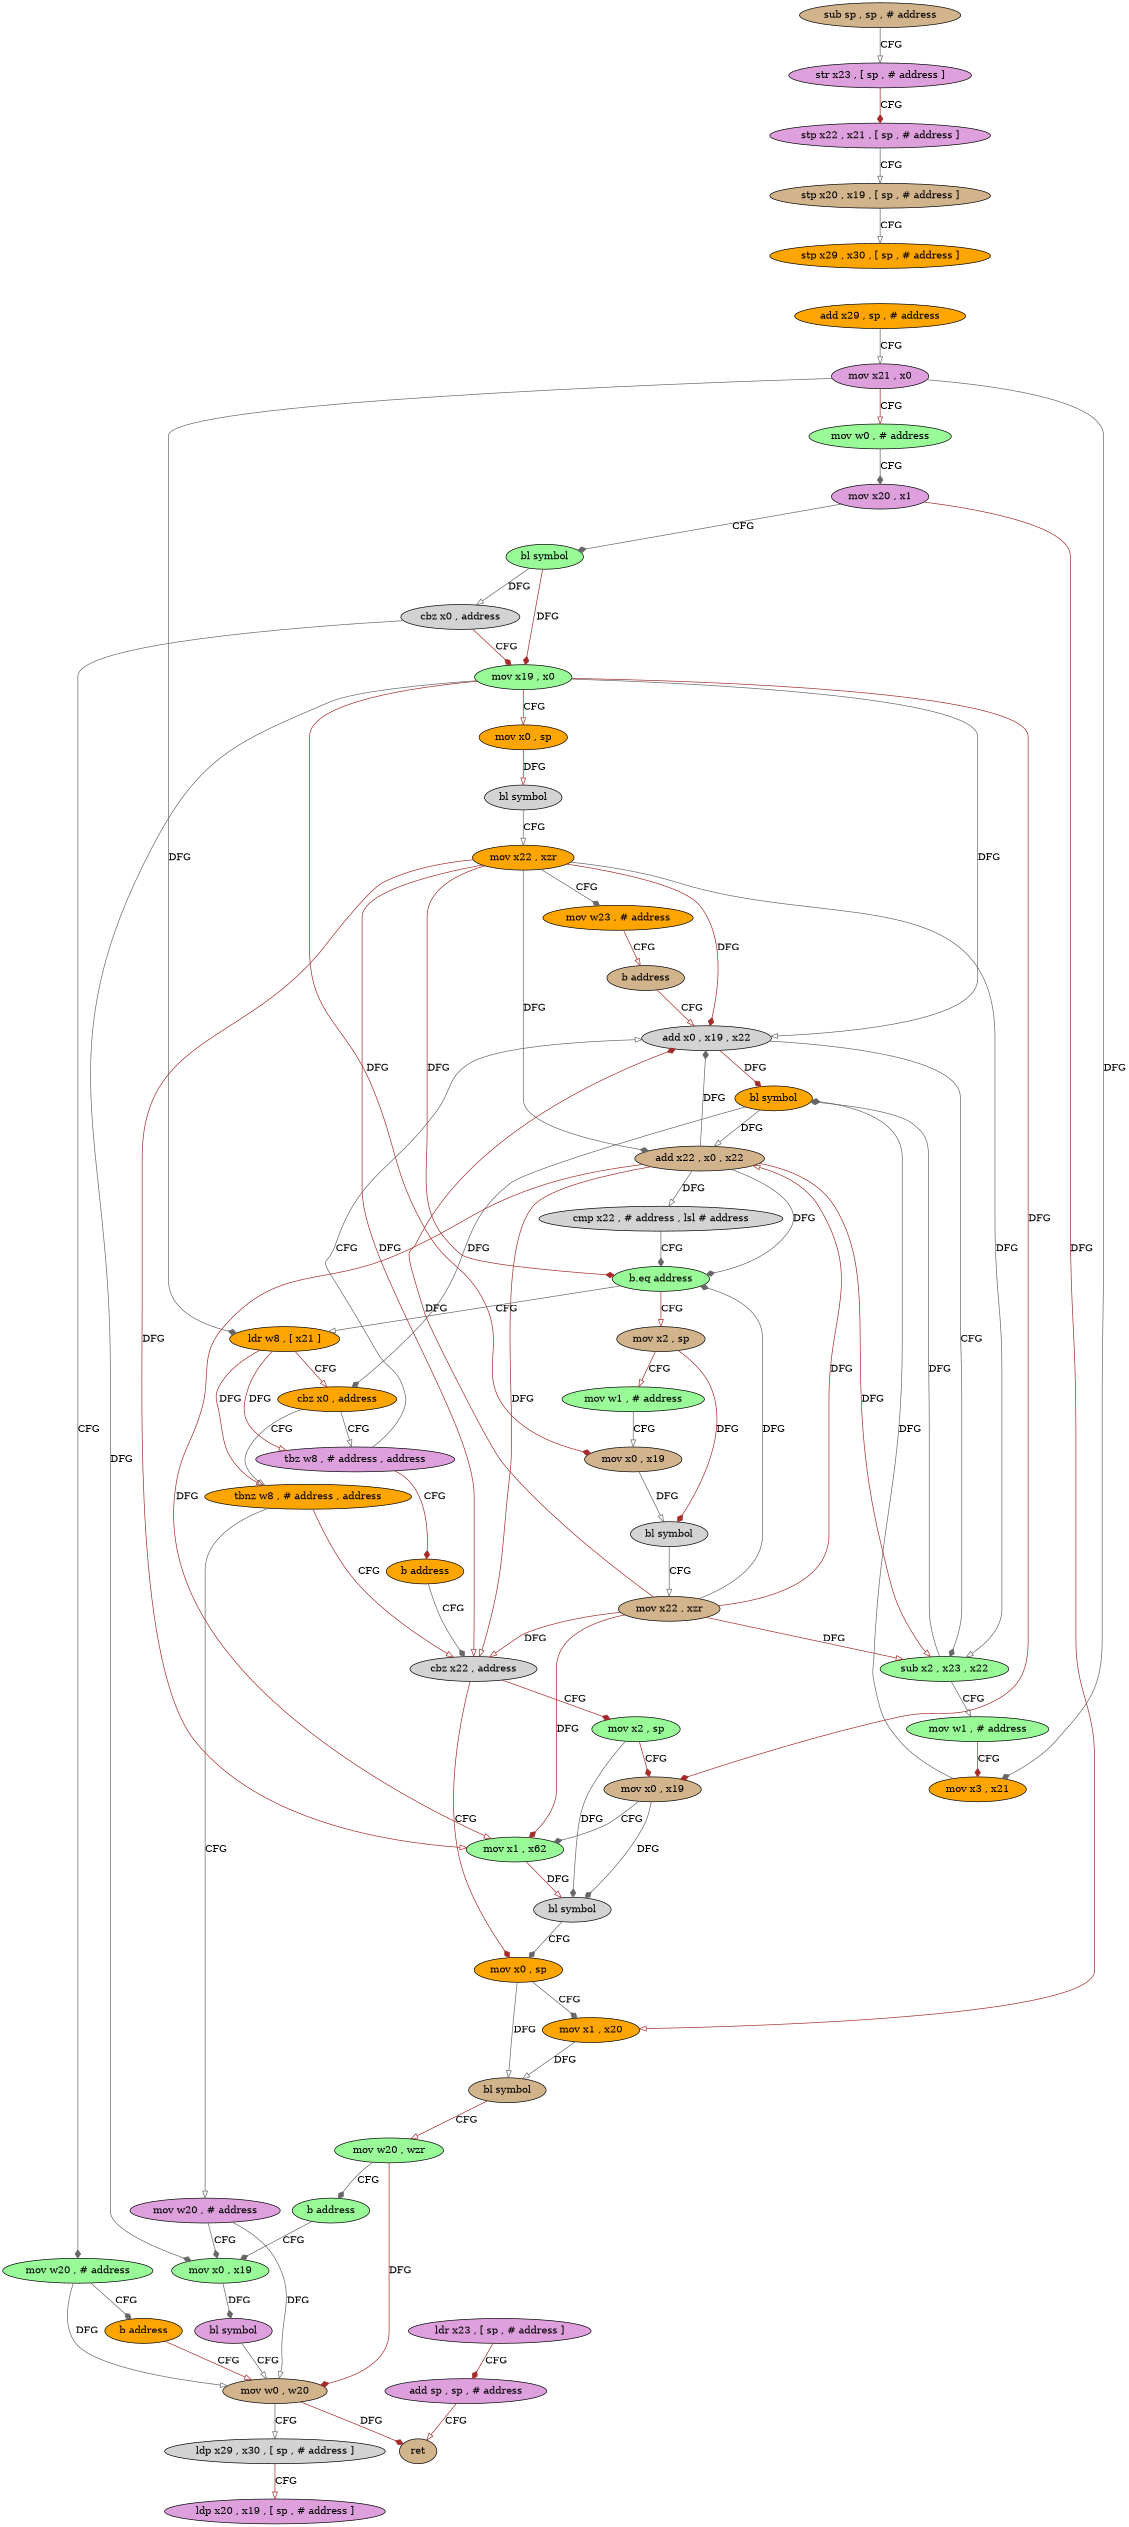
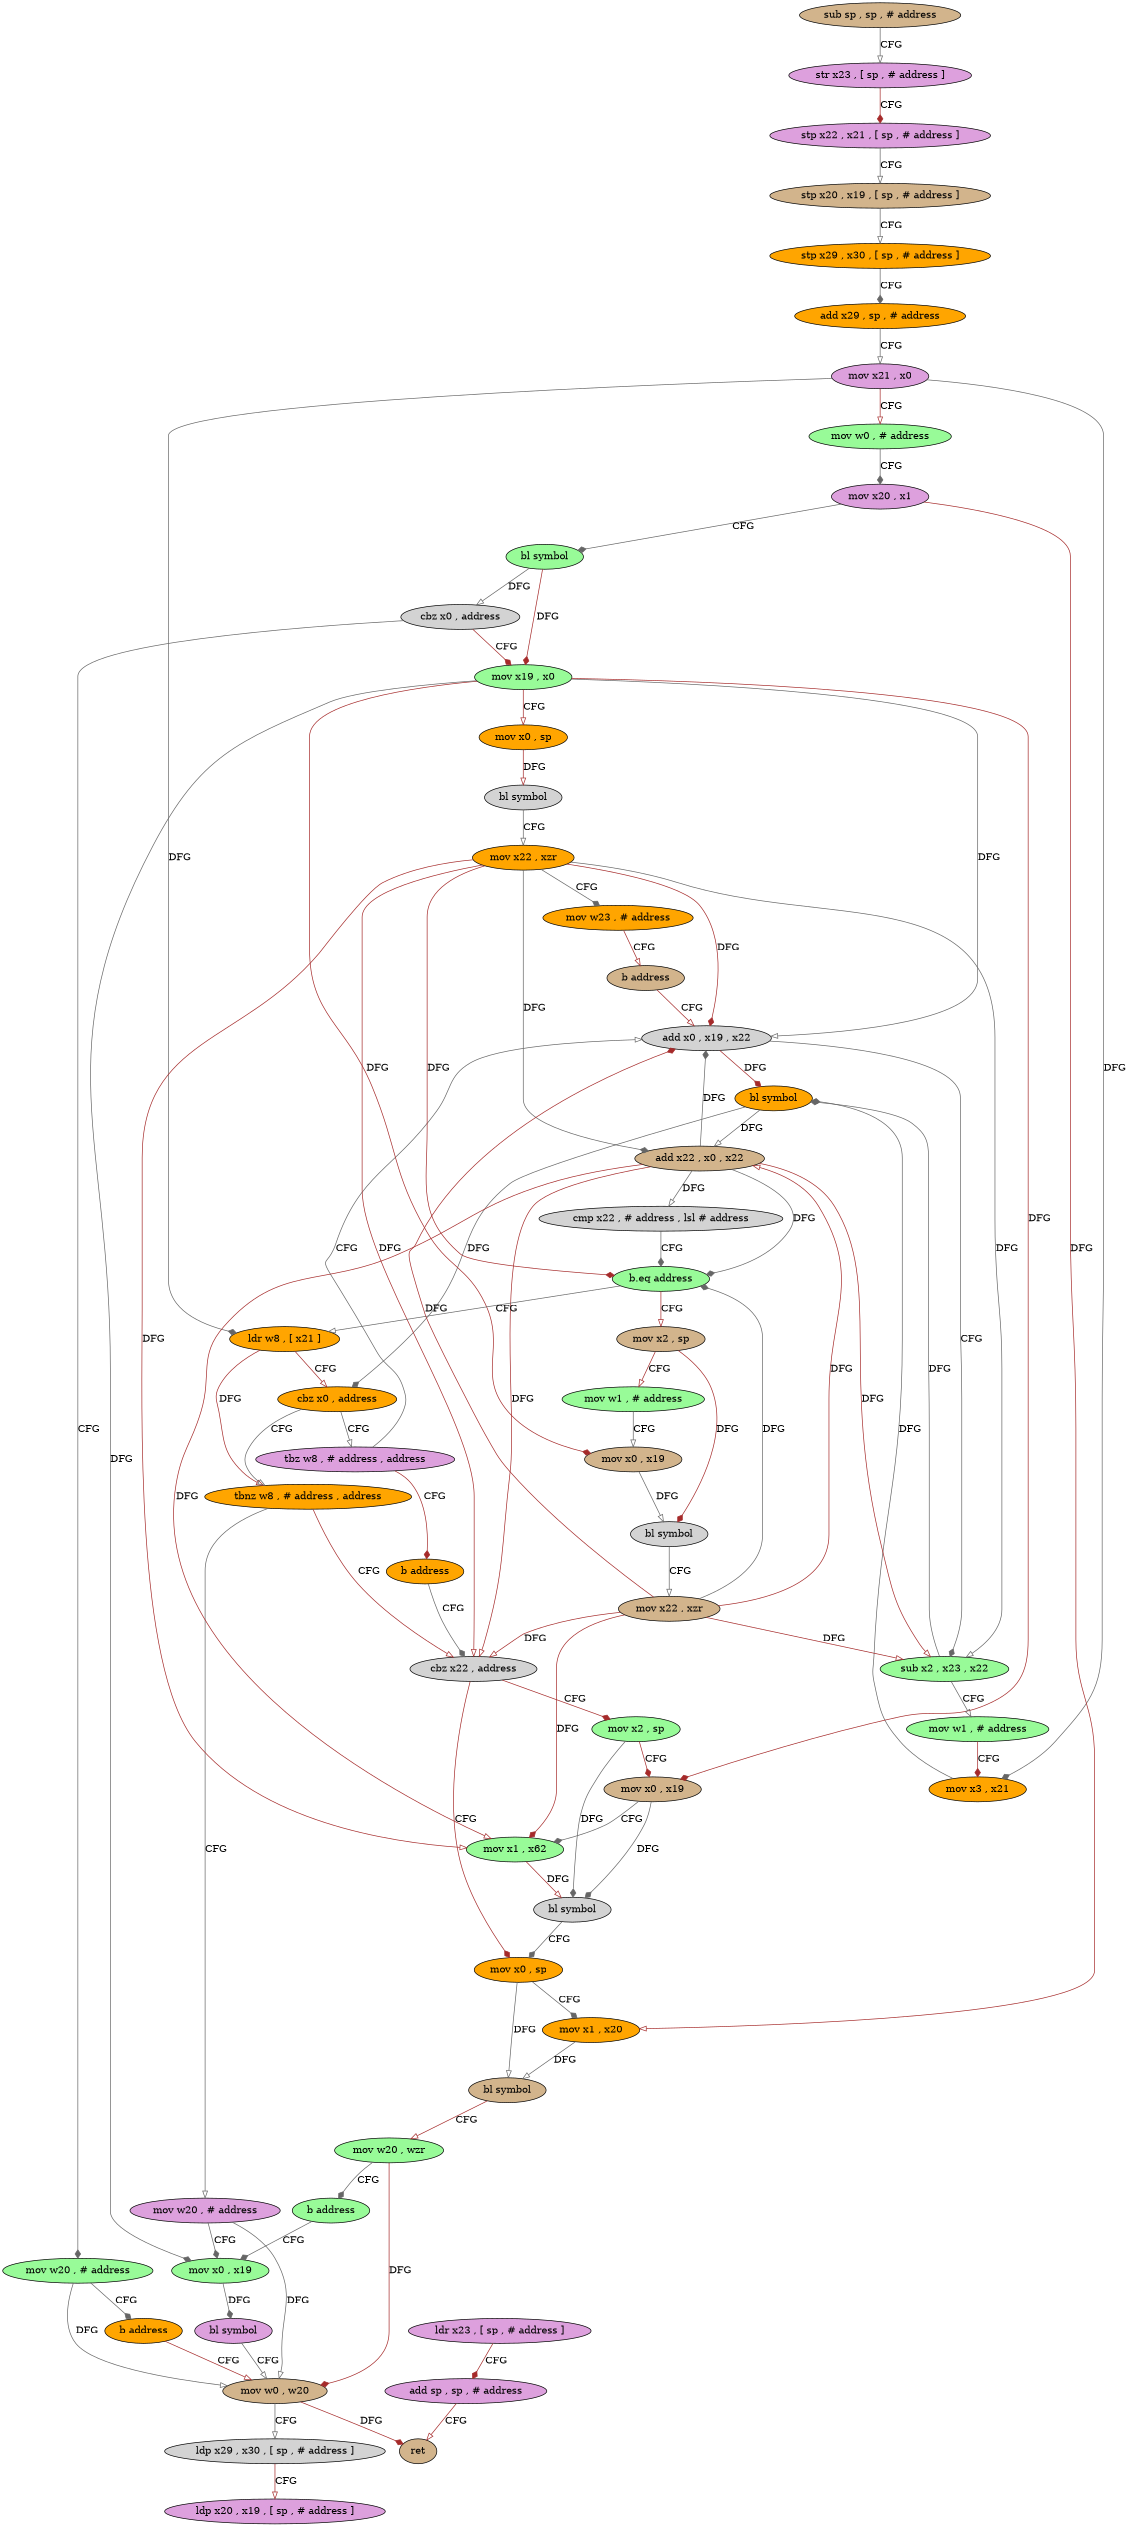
edge "stp x29 , x30 , [ sp , # address ]" -> "add x29 , sp , # address": added, label "CFG"
edge "ldr w8 , [ x21 ]" -> "tbz w8 , # address , address": removed, label "DFG"
